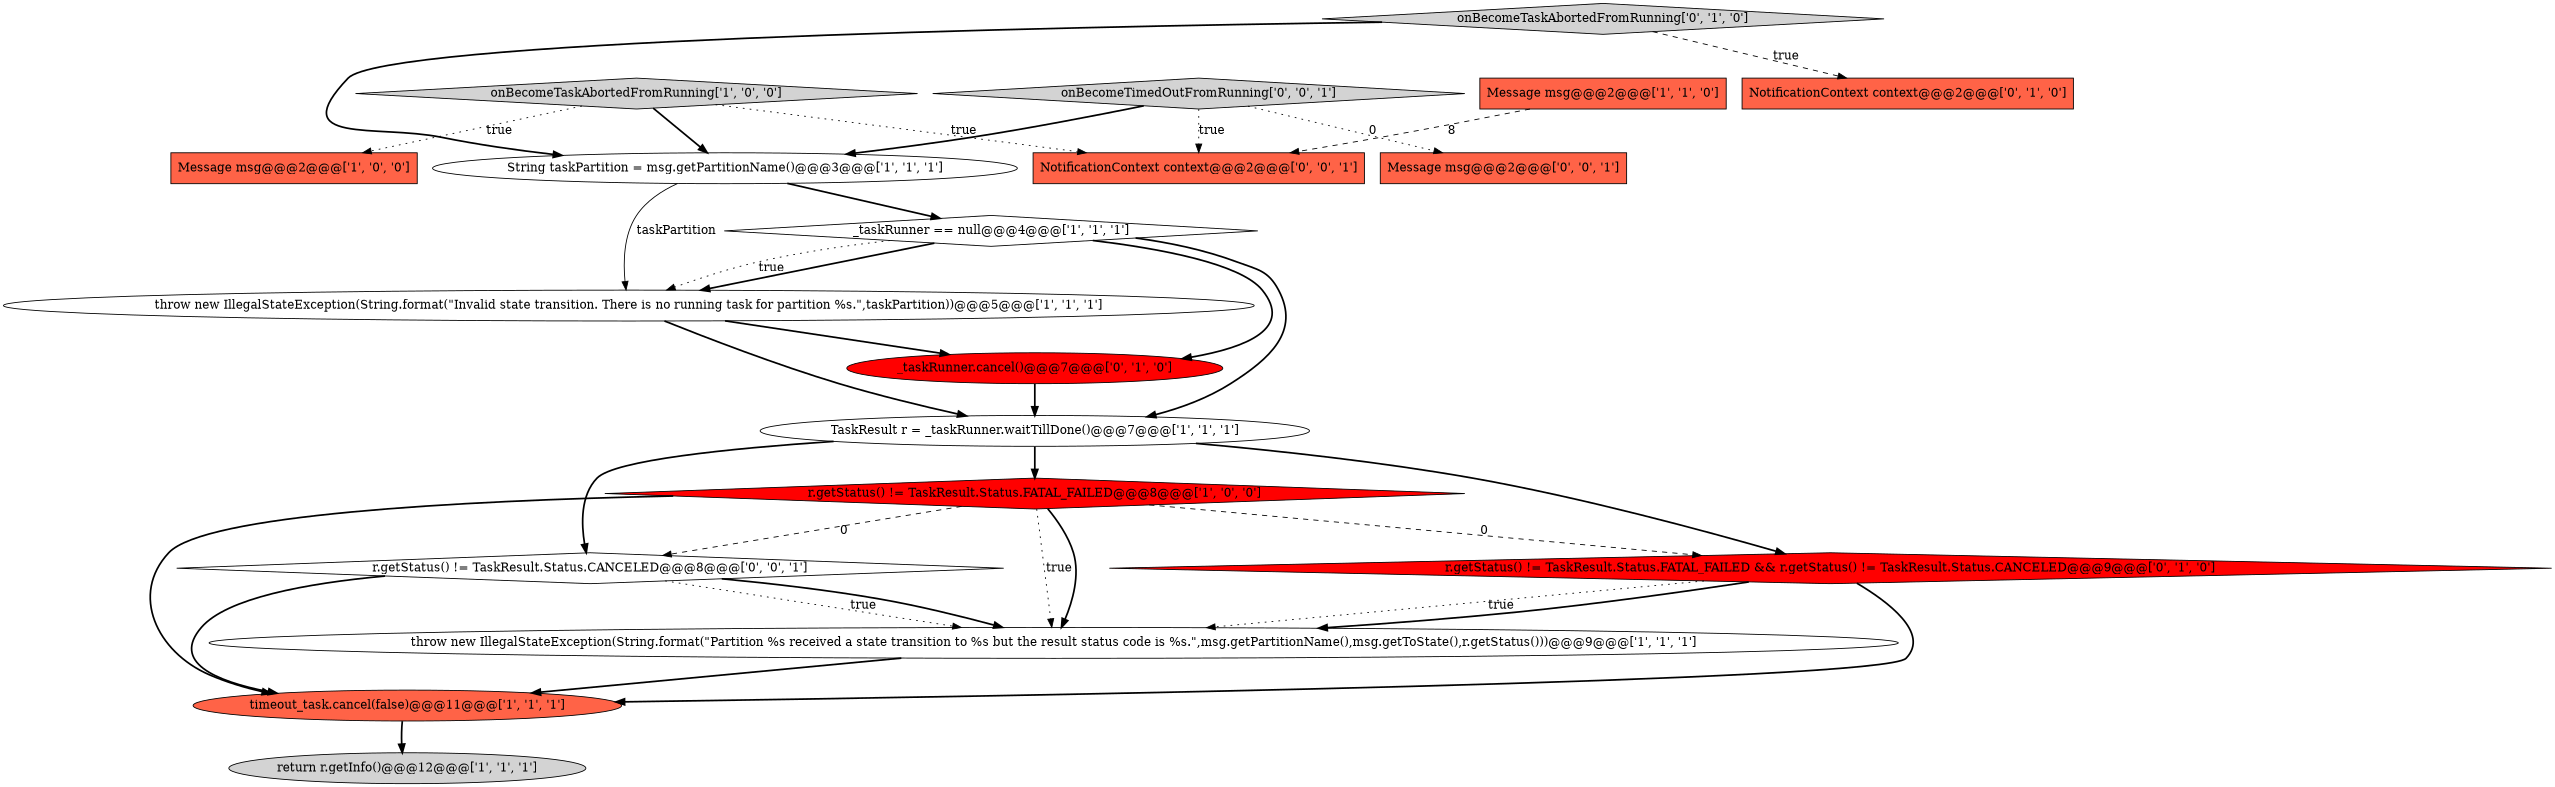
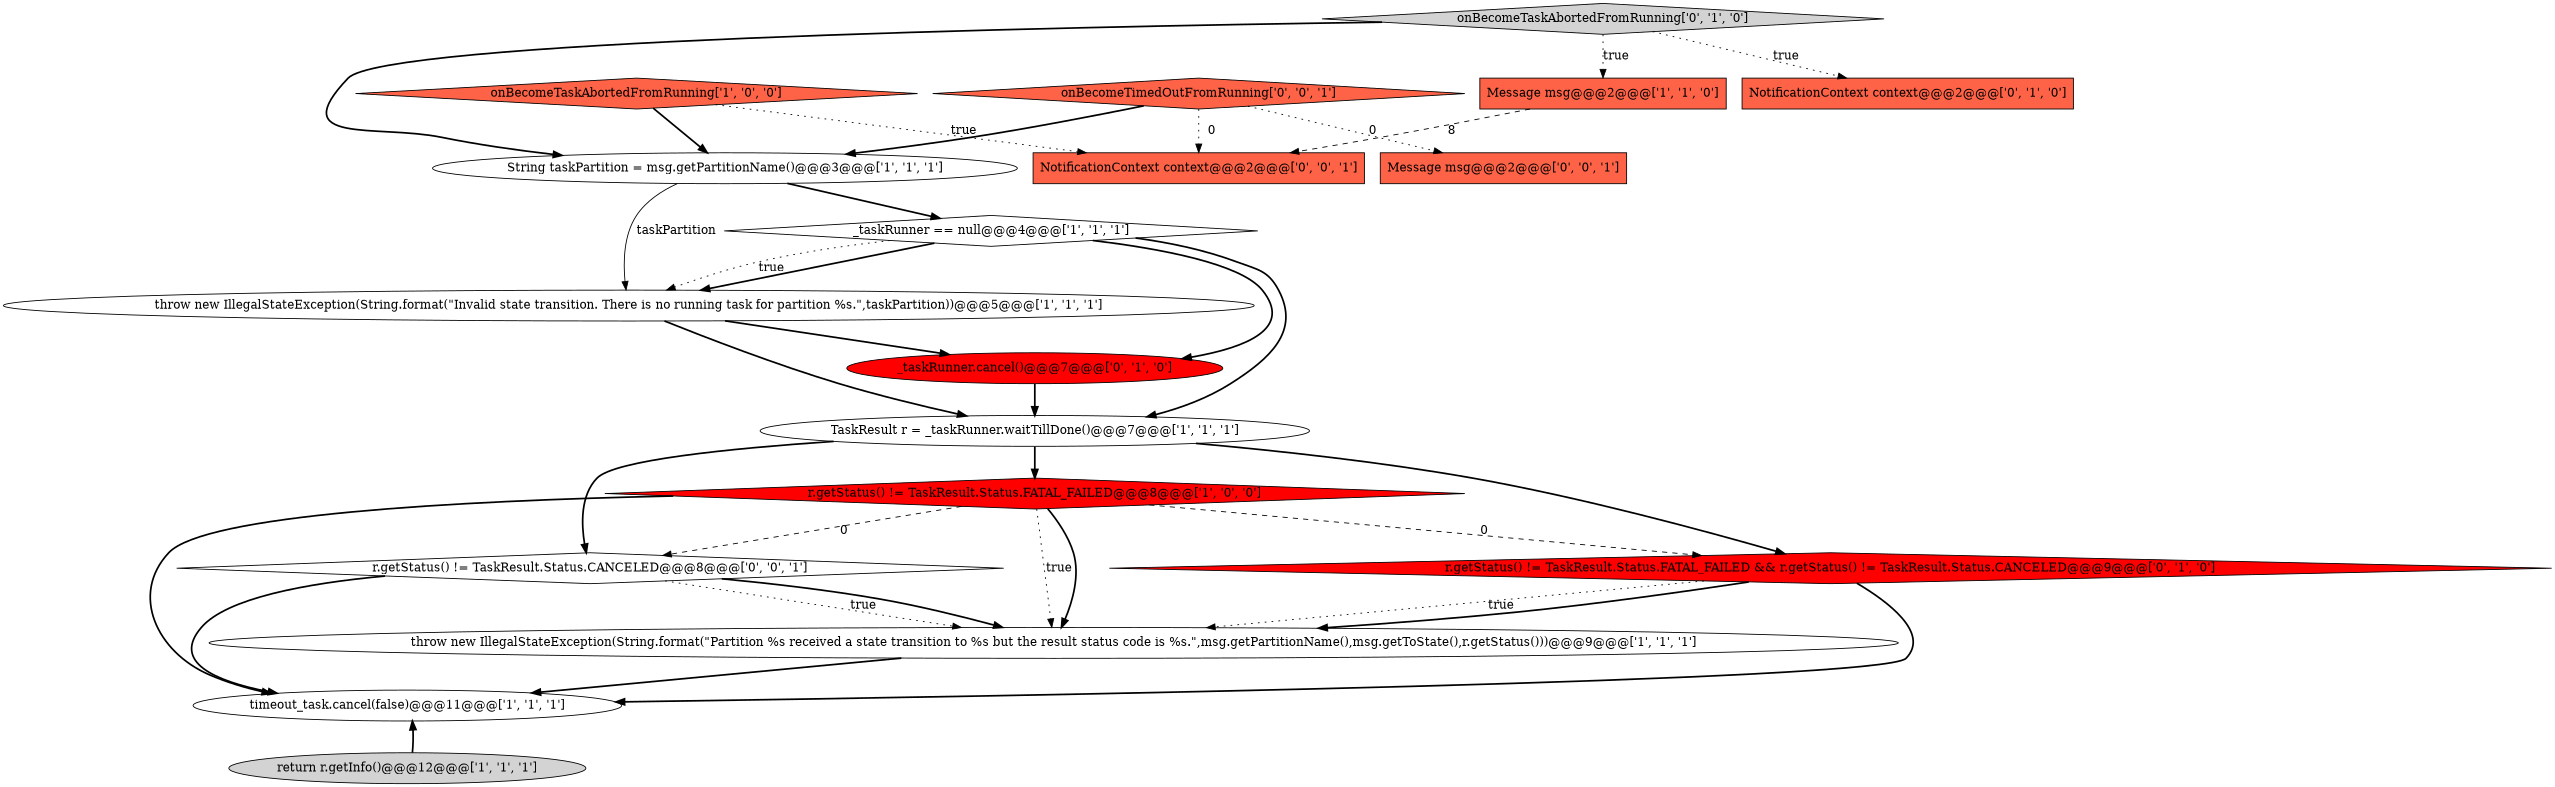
edge "onBecomeTaskAbortedFromRunning['0', '1', '0']" -> "Message msg@@@2@@@['1', '1', '0']": added, label "true"
edge "onBecomeTaskAbortedFromRunning['0', '1', '0']" -> "NotificationContext context@@@2@@@['0', '1', '0']": style dashed -> dotted
node "onBecomeTaskAbortedFromRunning['1', '0', '0']": fillcolor lightgray -> tomato
node "onBecomeTimedOutFromRunning['0', '0', '1']": fillcolor lightgray -> tomato
edge "onBecomeTimedOutFromRunning['0', '0', '1']" -> "NotificationContext context@@@2@@@['0', '0', '1']": label "true" -> "0"
node "Message msg@@@2@@@['1', '0', '0']": removed
node "timeout_task.cancel(false)@@@11@@@['1', '1', '1']": fillcolor tomato -> white
edge "timeout_task.cancel(false)@@@11@@@['1', '1', '1']" -> "return r.getInfo()@@@12@@@['1', '1', '1']": reversed
